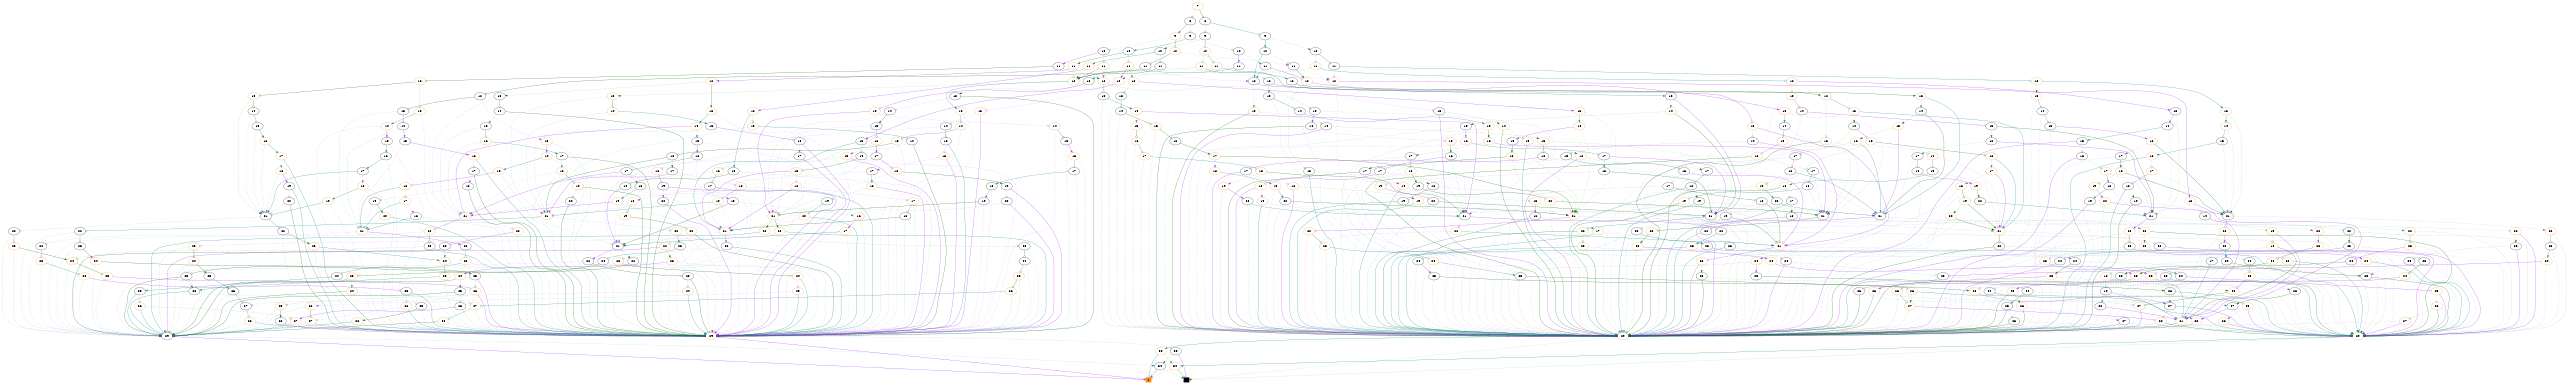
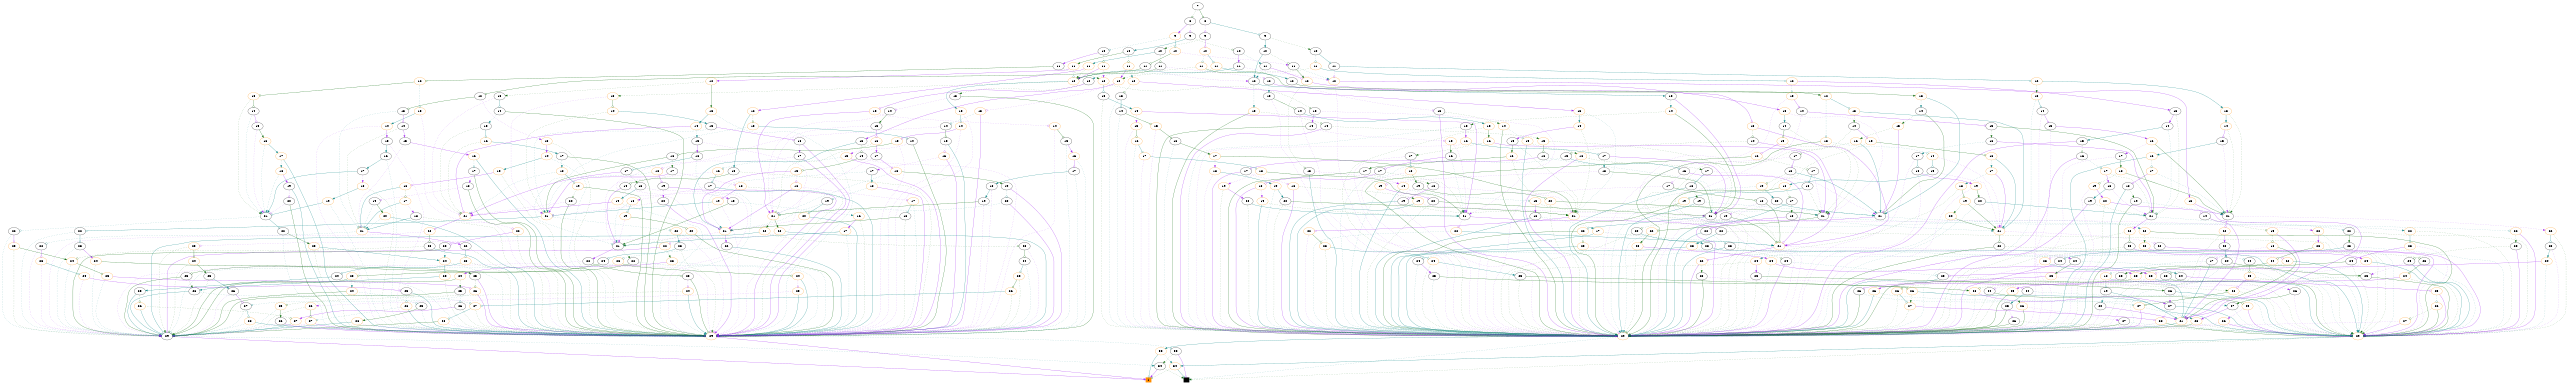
node "7": color darkorange -> black
